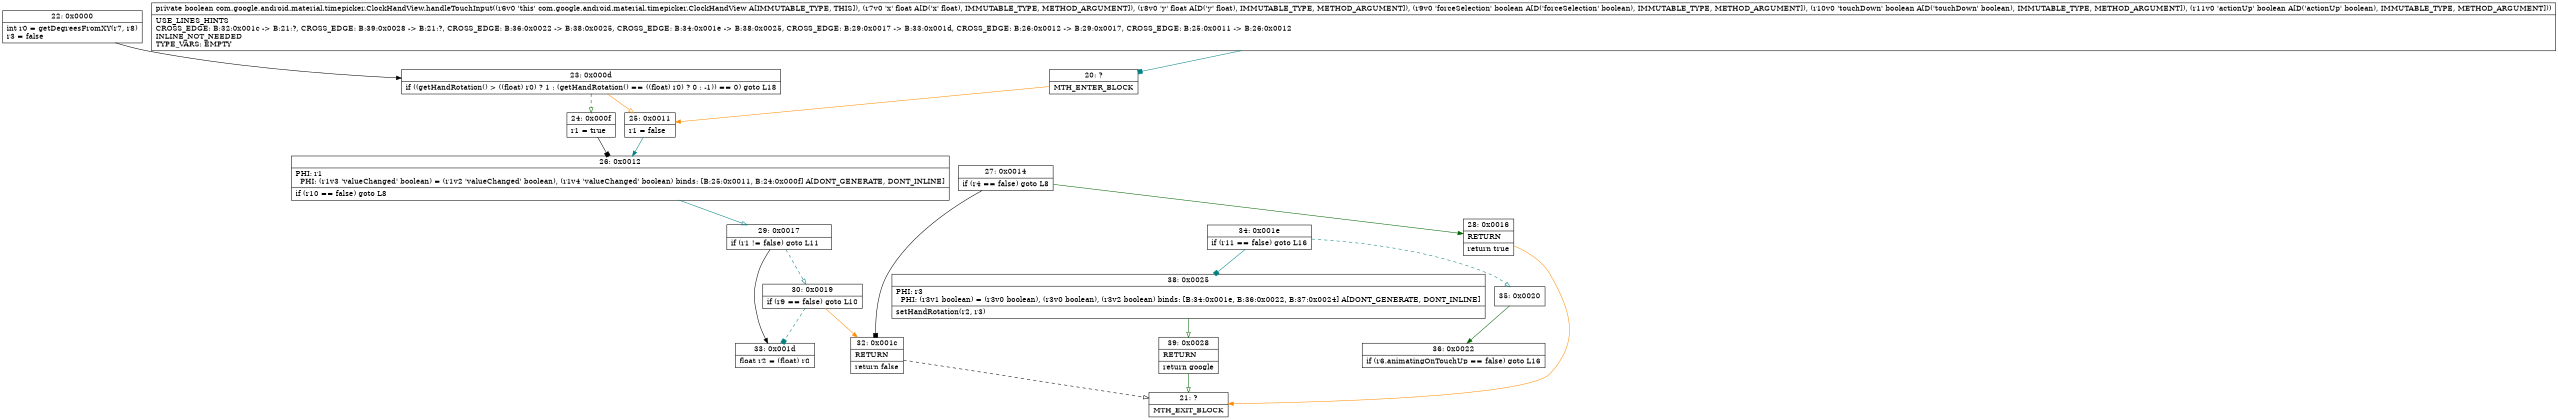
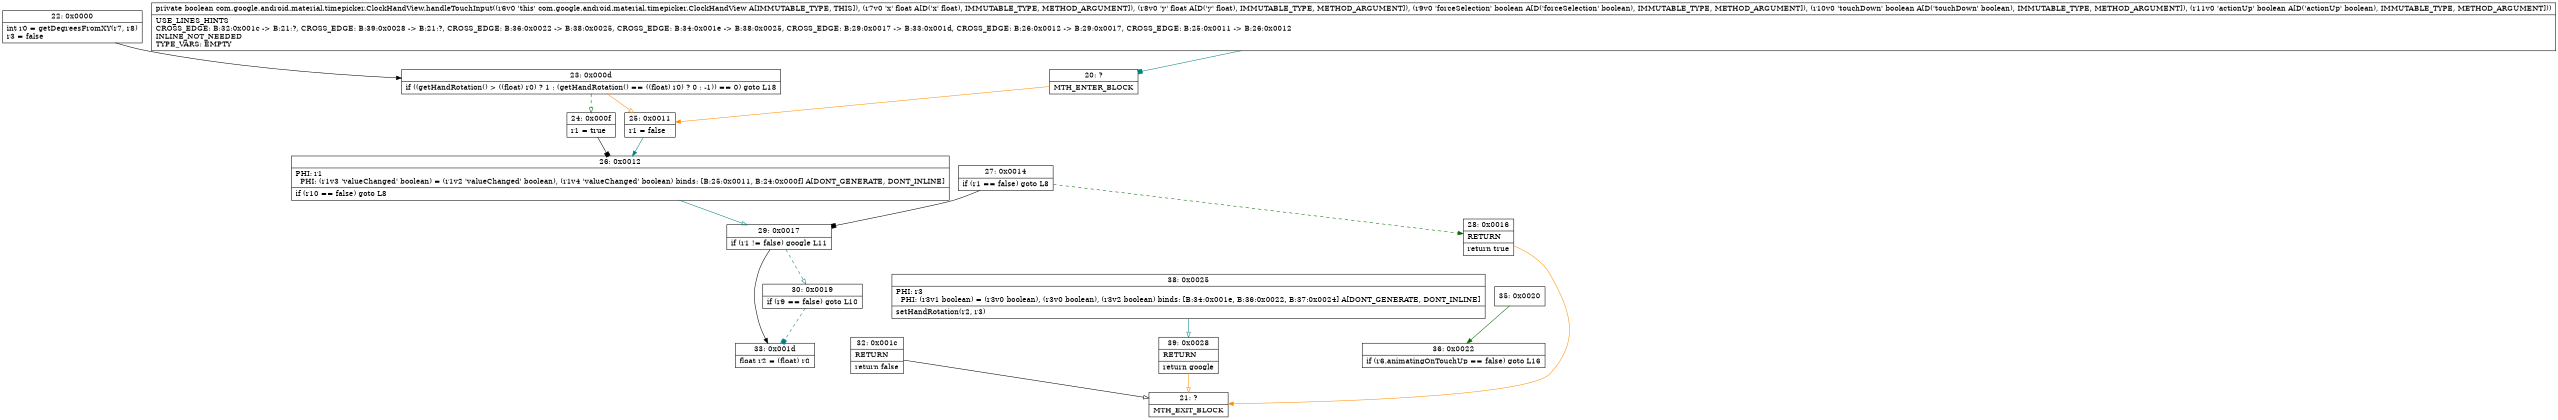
node "27: 0x0014": text "if (r4 == false) goto L8" -> "if (r1 == false) goto L8"
edge "27: 0x0014" -> "28: 0x0016": style solid -> dashed
node "34: 0x001e": removed
node "29: 0x0017": text "if (r1 != false) goto L11" -> "if (r1 != false) google L11"
edge "27: 0x0014" -> "32: 0x001c": now "27: 0x0014" -> "29: 0x0017"
edge "30: 0x0019" -> "32: 0x001c": removed
edge "38: 0x0025" -> "39: 0x0028": color darkgreen -> teal
edge "32: 0x001c" -> "21: ?": style dashed -> solid
edge "39: 0x0028" -> "21: ?": color darkgreen -> darkorange
